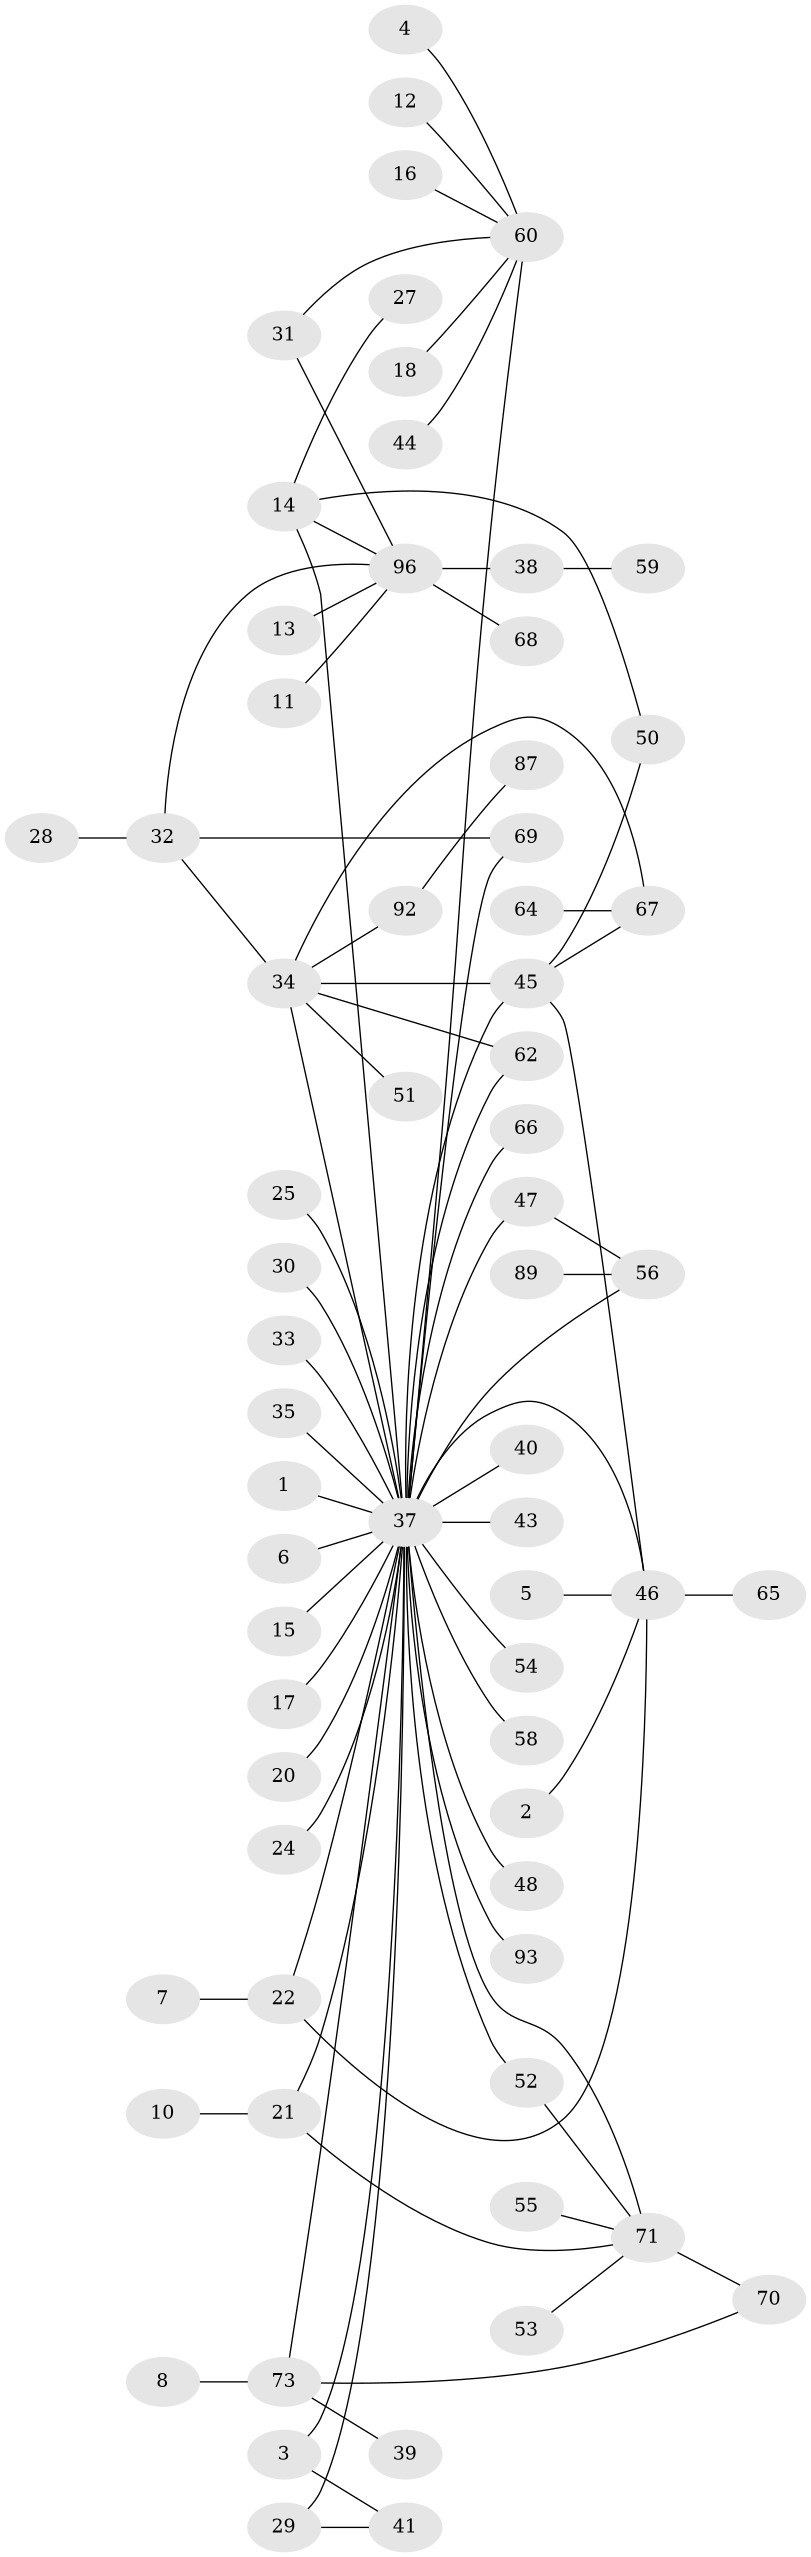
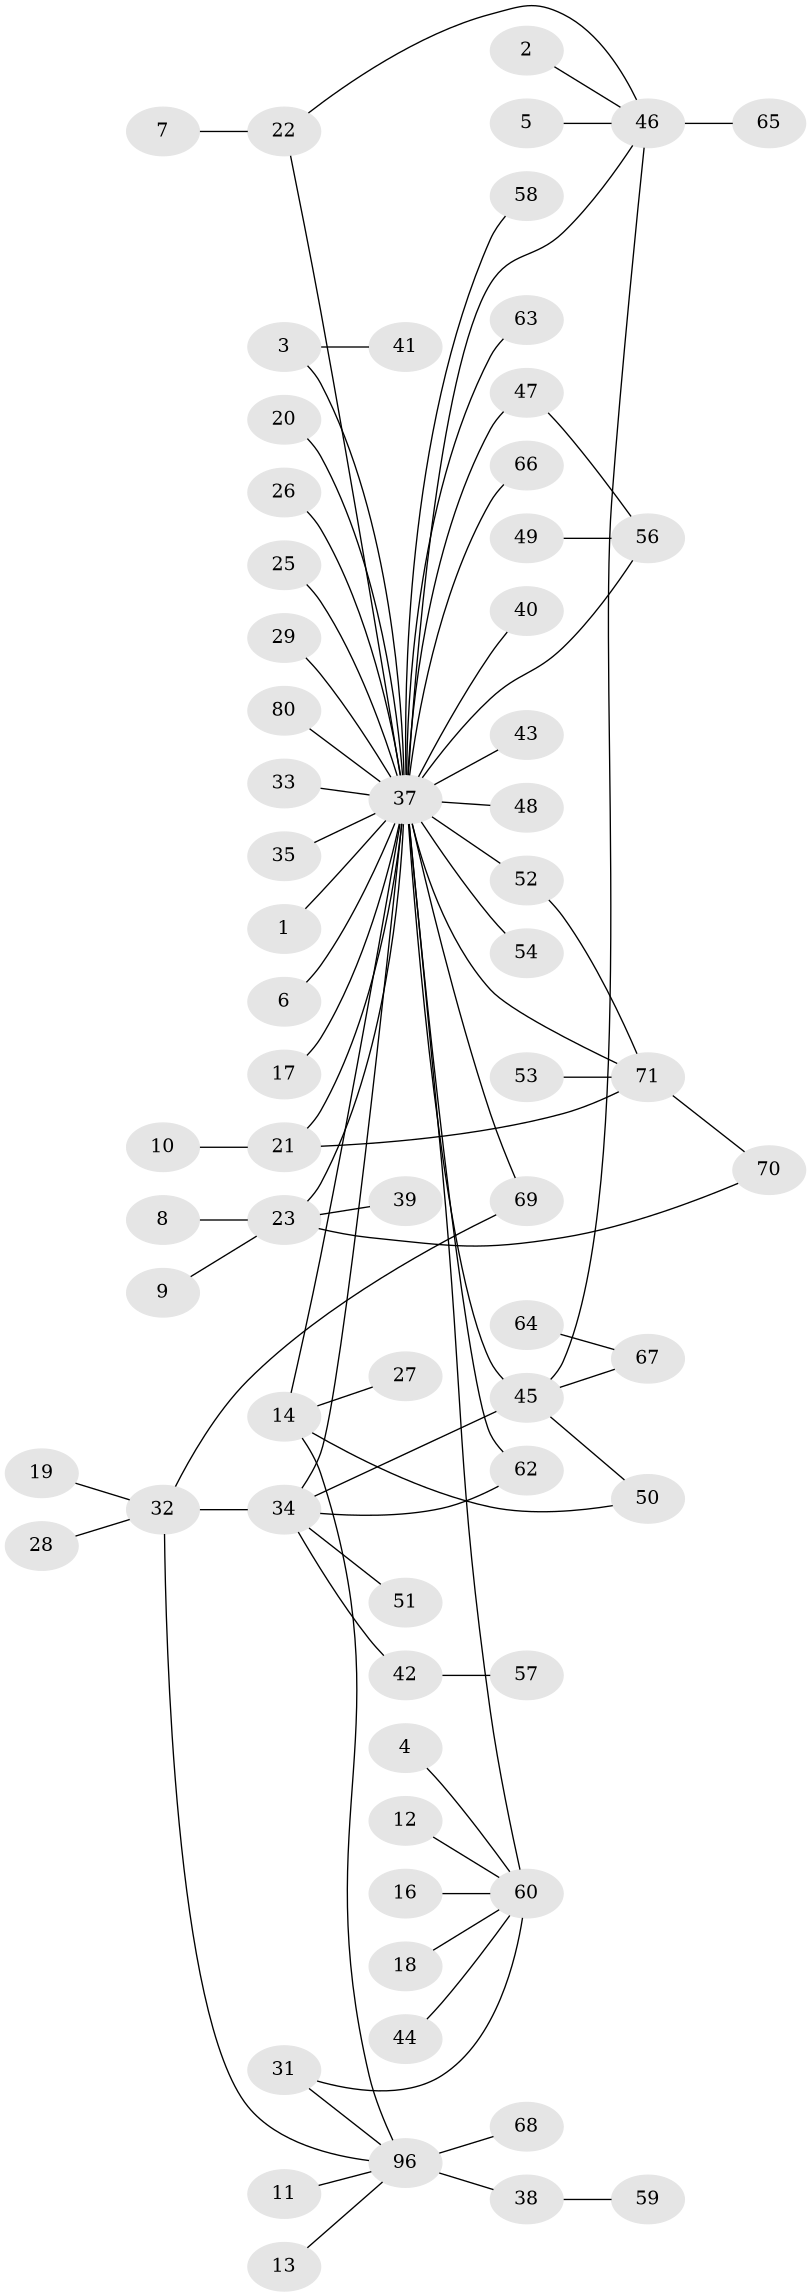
edge "67" -- "34": removed
node "87": label "87" -> "57"
node "92": label "92" -> "42"
node "30": label "30" -> "80"
node "89": label "89" -> "49"
node "9": added
node "19": added
node "15": removed
node "24": label "24" -> "26"
node "93": label "93" -> "63"
node "55": removed
node "73": label "73" -> "23"
edge "29" -- "41": removed
